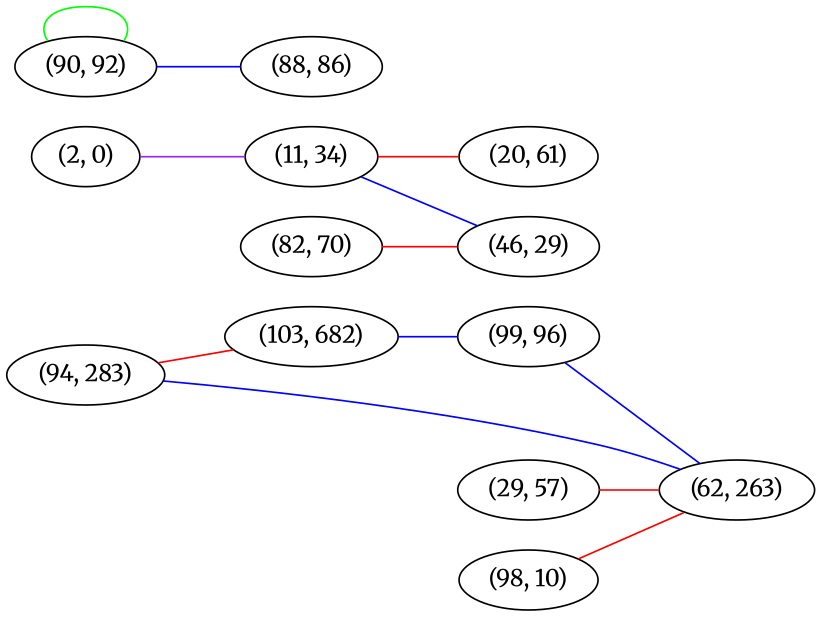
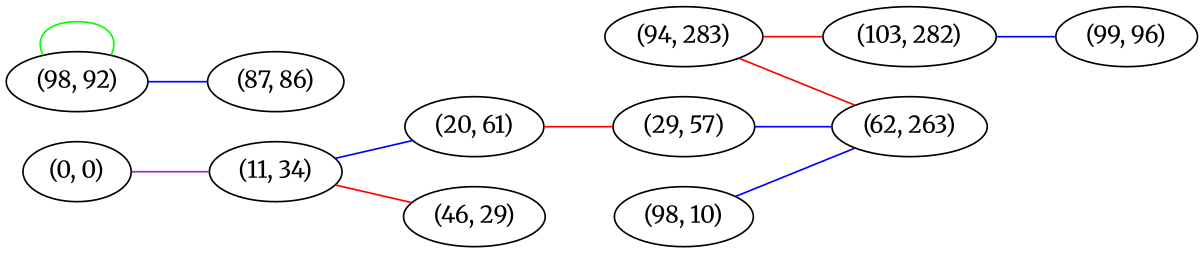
node "(90, 92)": label "(90, 92)" -> "(98, 92)"
node "(88, 86)": label "(88, 86)" -> "(87, 86)"
edge "(20, 61)" -- "(29, 57)": added
node "(2, 0)": label "(2, 0)" -> "(0, 0)"
edge "(11, 34)" -- "(20, 61)": color red -> blue
edge "(11, 34)" -- "(46, 29)": color blue -> red
node "(82, 70)": removed
node "(103, 682)": label "(103, 682)" -> "(103, 282)"
edge "(94, 283)" -- "(62, 263)": color blue -> red
edge "(99, 96)" -- "(62, 263)": removed
edge "(29, 57)" -- "(62, 263)": color red -> blue
edge "(62, 263)" -- "(98, 10)": color red -> blue
